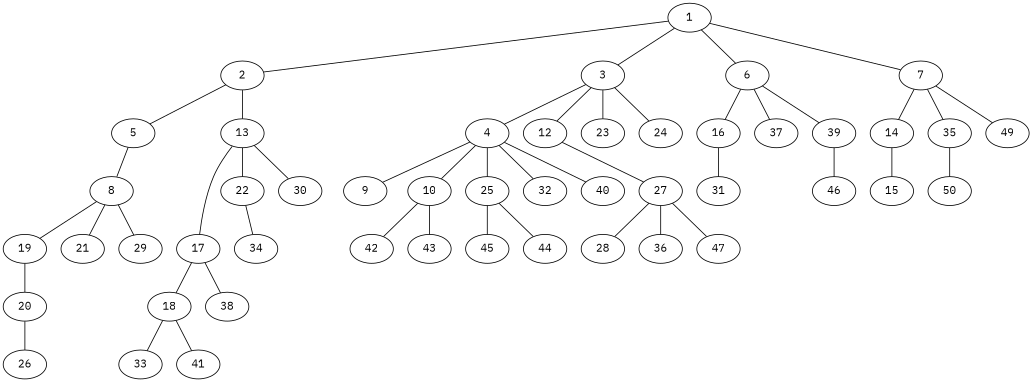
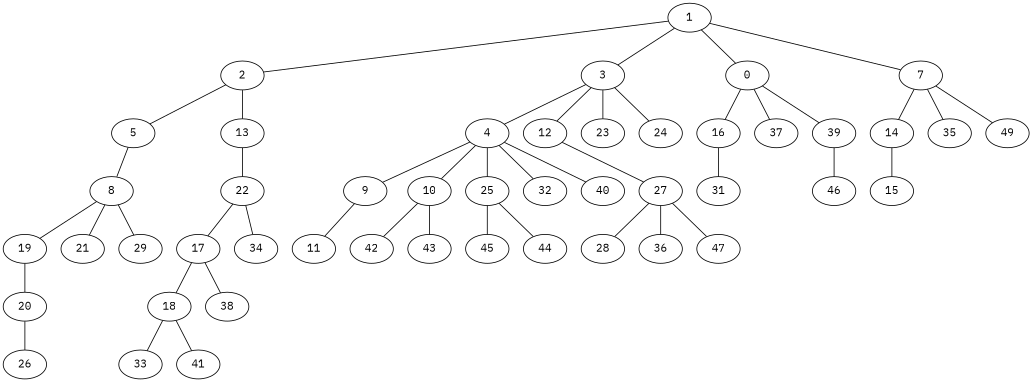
node "6": label "6" -> "0"
edge "13" -- "17": now "22" -- "17"
node "30": removed
node "50": removed
node "11": added
